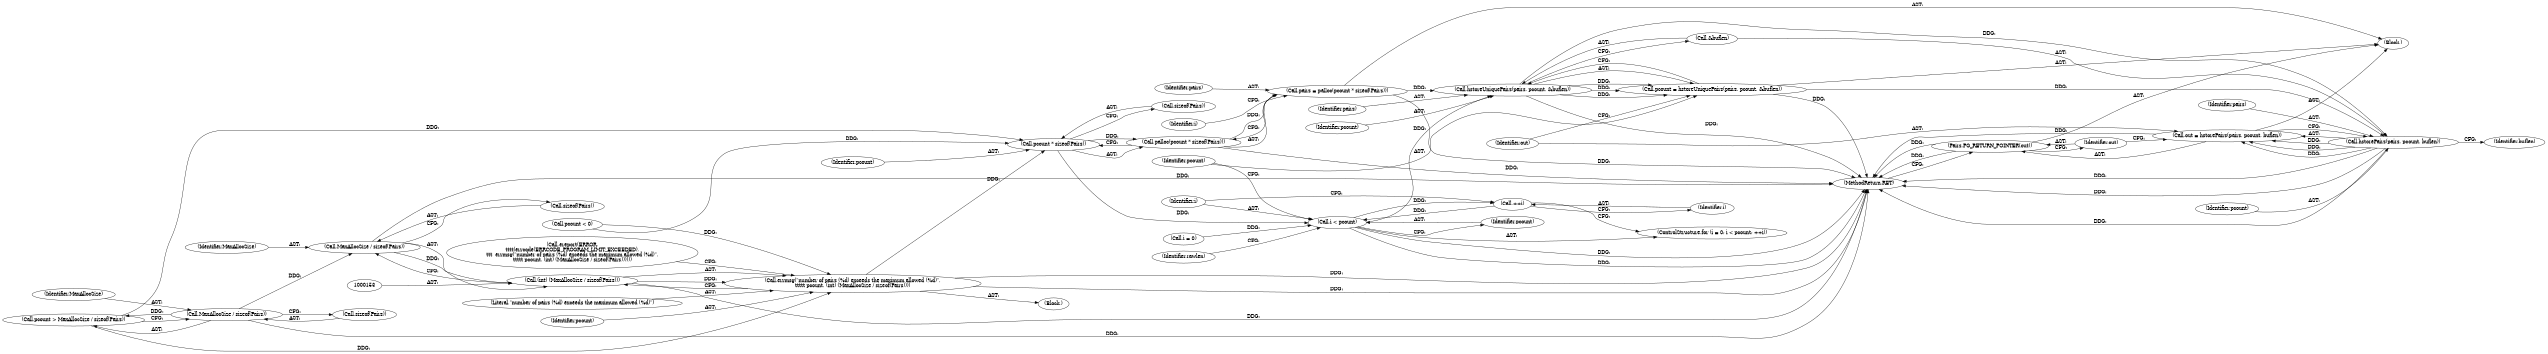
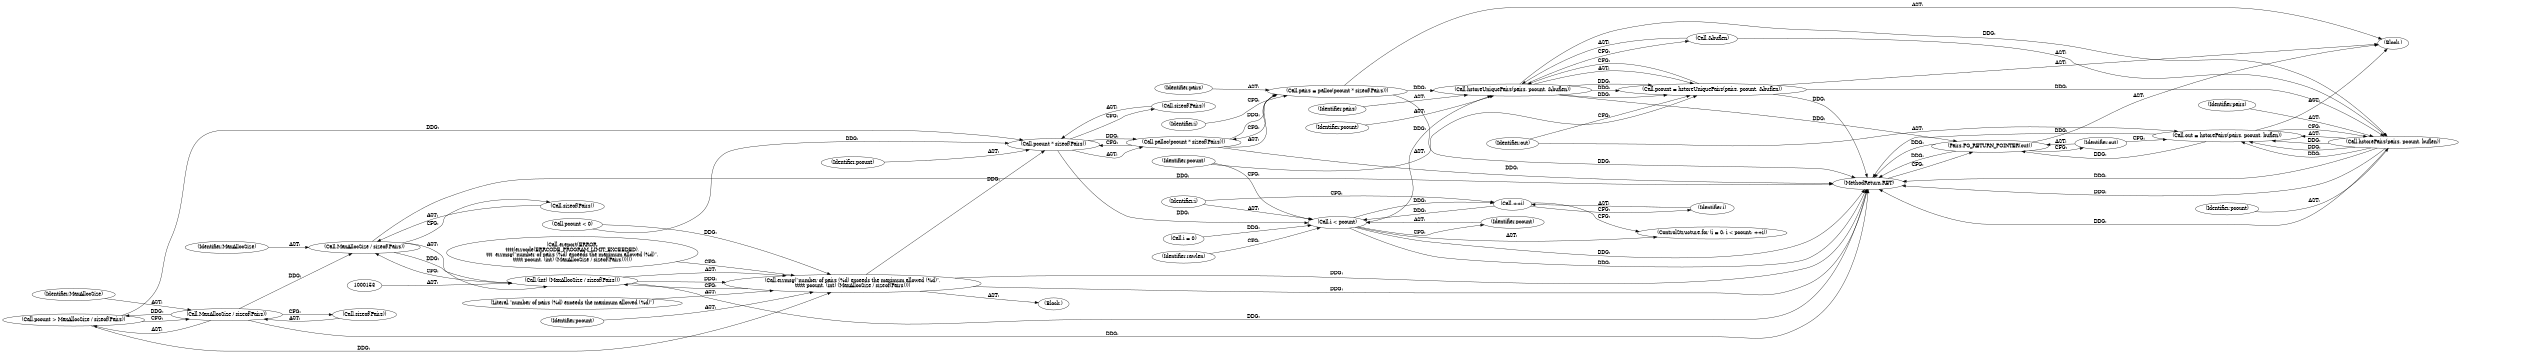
edge "(Call,hstoreUniquePairs(pairs, pcount, &buflen))" -> "(MethodReturn,RET)": now "(Call,hstoreUniquePairs(pairs, pcount, &buflen))" -> "(Pairs,PG_RETURN_POINTER(out))"
node "(Identifier,buflen)": removed
edge "(Call,out = hstorePairs(pairs, pcount, buflen))" -> "(Pairs,PG_RETURN_POINTER(out))": label "AST: " -> "DDG: "
